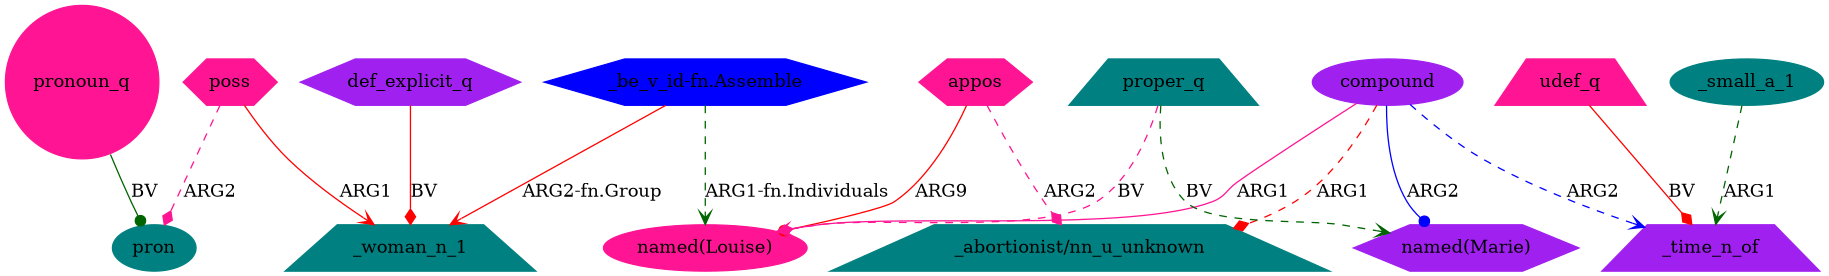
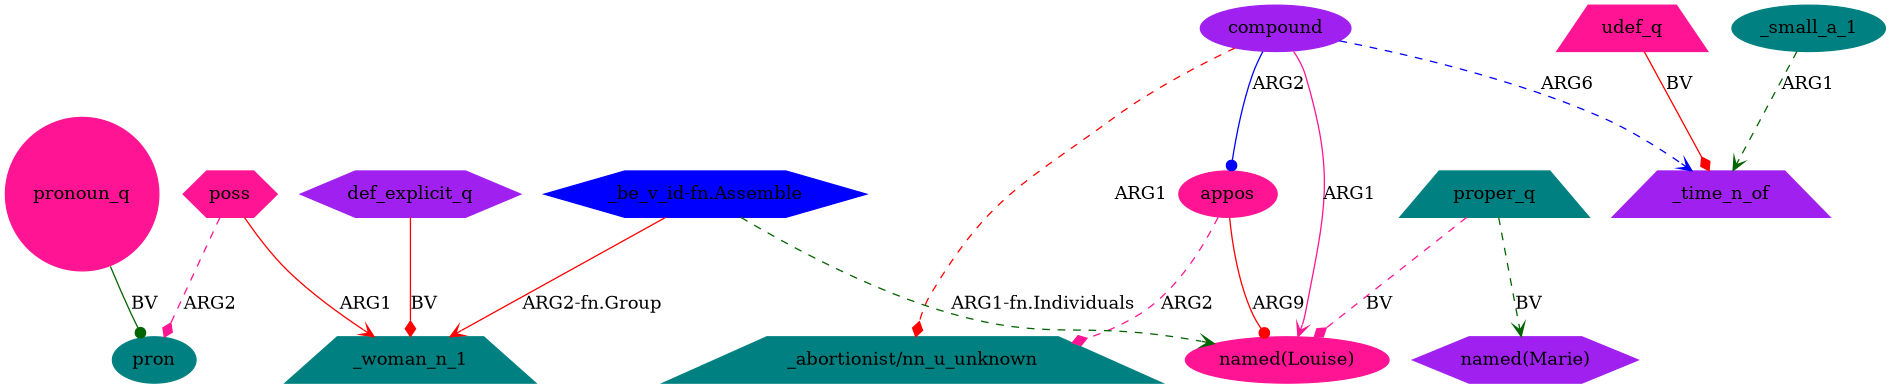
node "appos": shape hexagon -> ellipse
edge "compound" -> "named(Marie)": now "compound" -> "appos"
edge "compound" -> "_time_n_of": label "ARG2" -> "ARG6"
